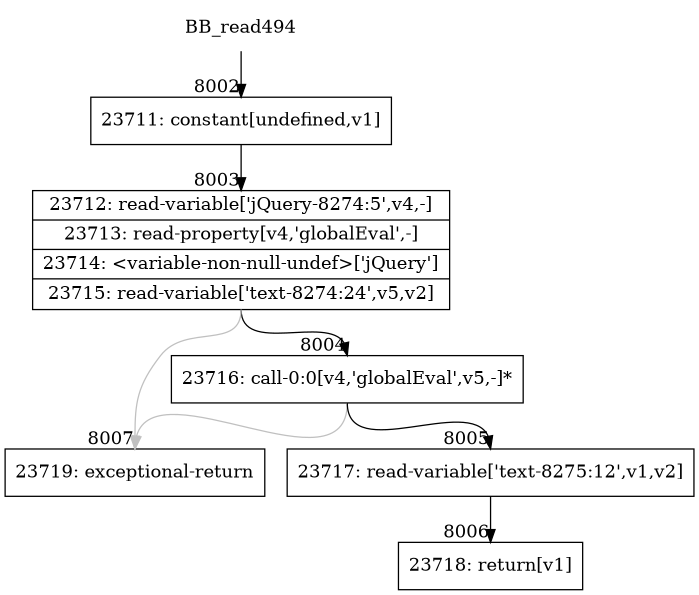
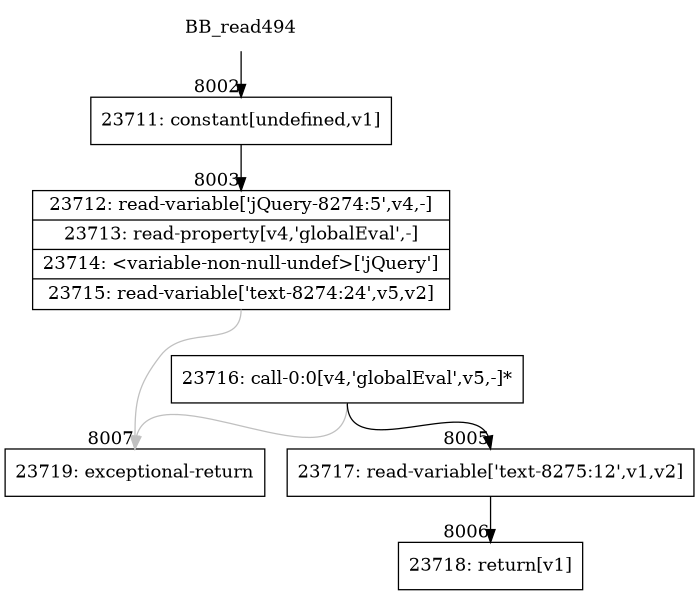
edge "23712: read-variable['jQuery-8274:5',v4,-]" -> "23716: call-0:0[v4,'globalEval',v5,-]*": removed
